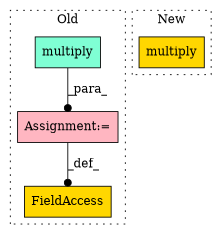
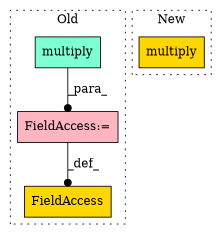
node "Assignment:=": label "Assignment:=" -> "FieldAccess:="
